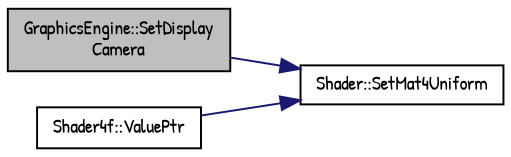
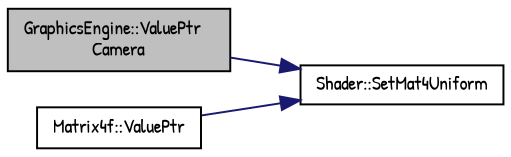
node "GraphicsEngine::SetDisplay Camera": label "GraphicsEngine::SetDisplay Camera" -> "GraphicsEngine::ValuePtr Camera"
node "Shader4f::ValuePtr": label "Shader4f::ValuePtr" -> "Matrix4f::ValuePtr"
